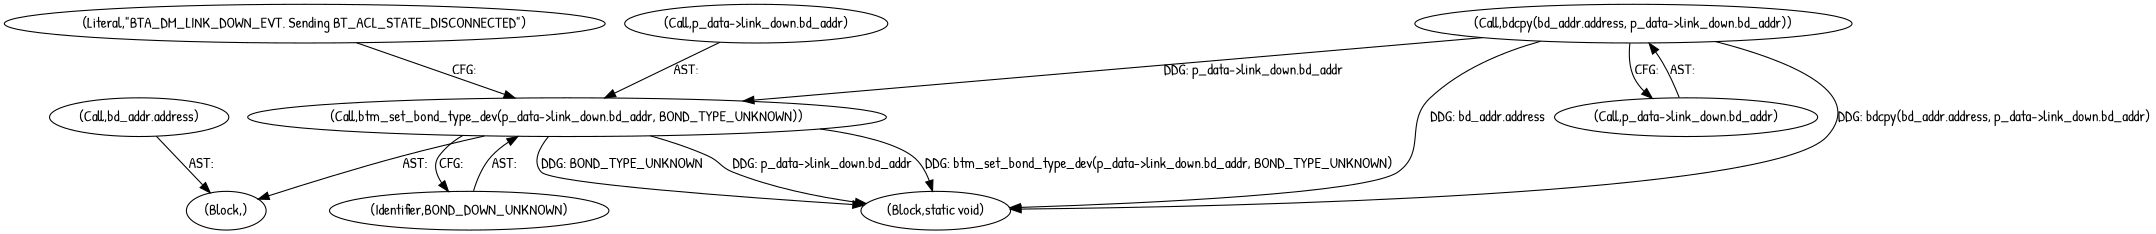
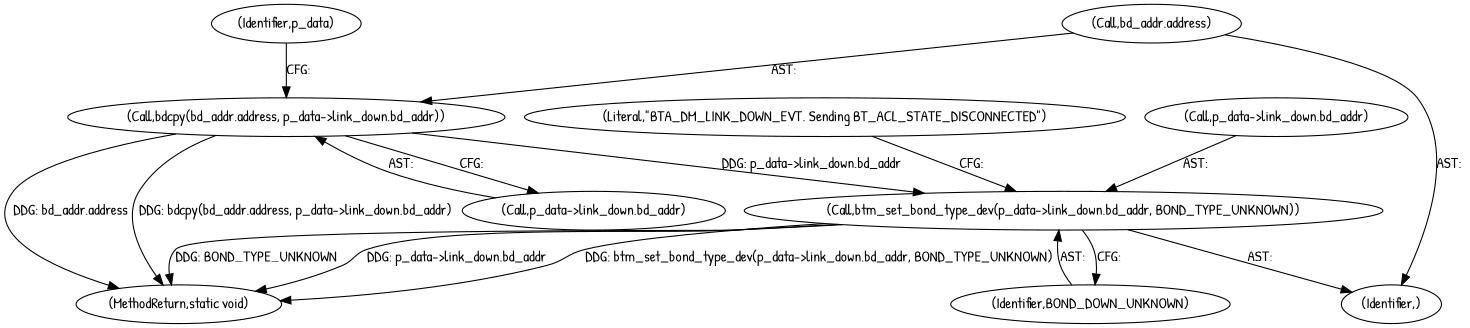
node "(Identifier,p_data)": added
edge "(Call,bd_addr.address)" -> "(Call,bdcpy(bd_addr.address, p_data->link_down.bd_addr))": added, label "AST:"
node "(Block,)": label "(Block,)" -> "(Identifier,)"
node "(Block,static void)": label "(Block,static void)" -> "(MethodReturn,static void)"
